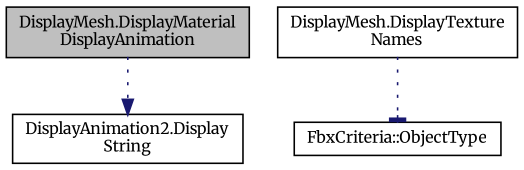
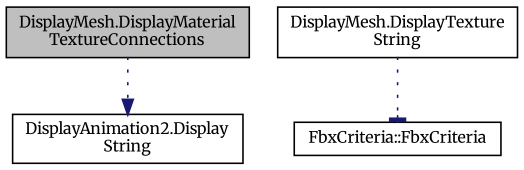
node "DisplayMesh.DisplayMaterial DisplayAnimation": label "DisplayMesh.DisplayMaterial DisplayAnimation" -> "DisplayMesh.DisplayMaterial TextureConnections"
node "DisplayMesh.DisplayTexture Names": label "DisplayMesh.DisplayTexture Names" -> "DisplayMesh.DisplayTexture String"
node "FbxCriteria::ObjectType": label "FbxCriteria::ObjectType" -> "FbxCriteria::FbxCriteria"
